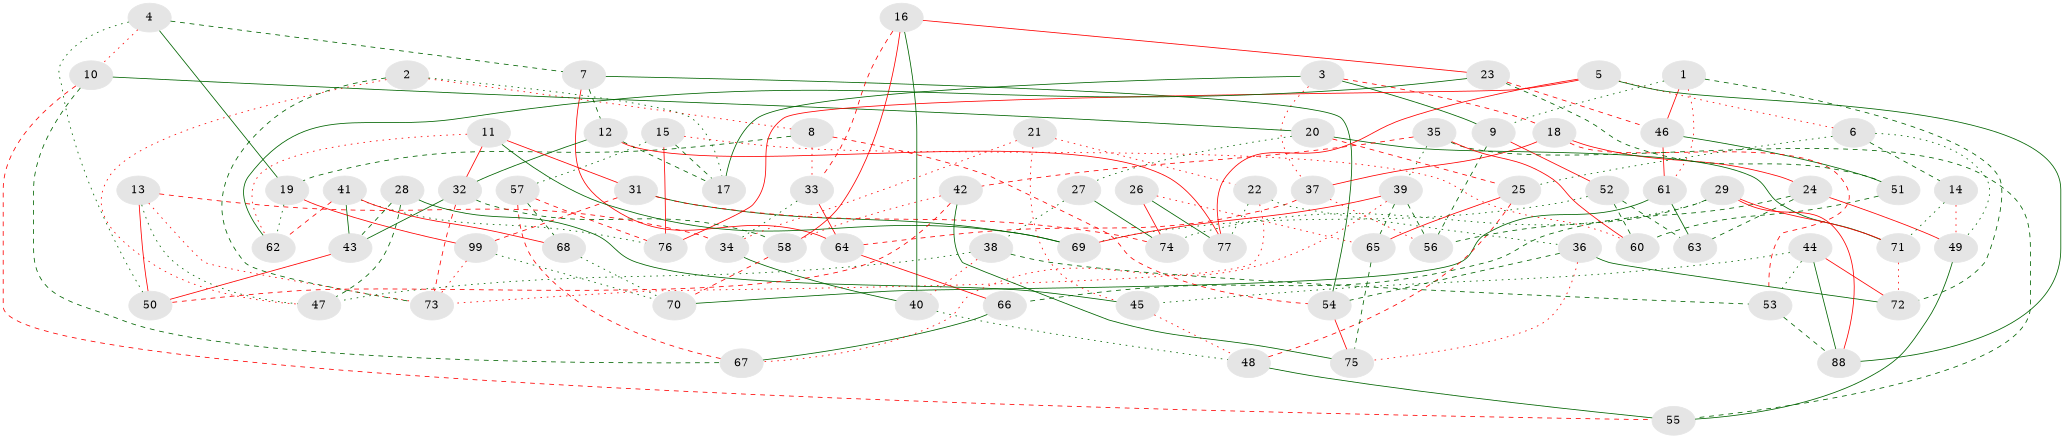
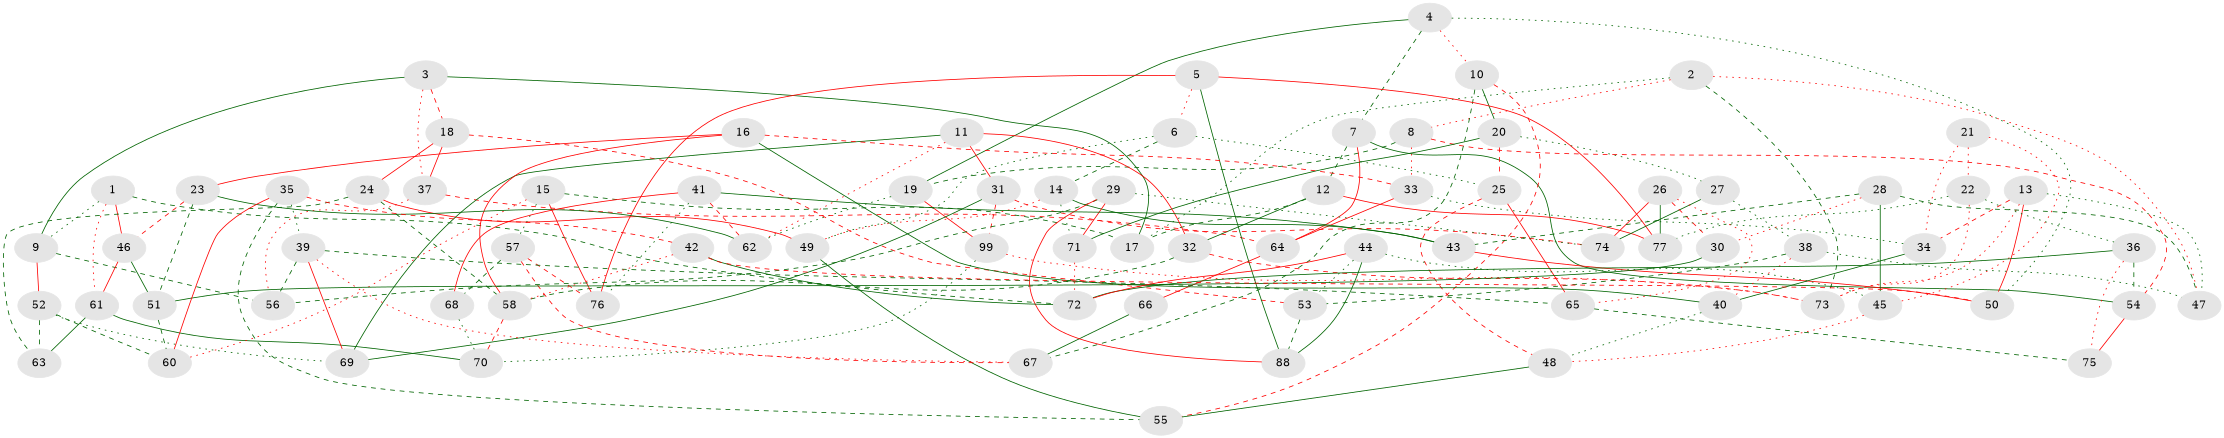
edge "32" -- "43": now "14" -- "43"
node "30": added
edge "24" -- "66": now "24" -- "58"
edge "42" -- "75": now "42" -- "72"
